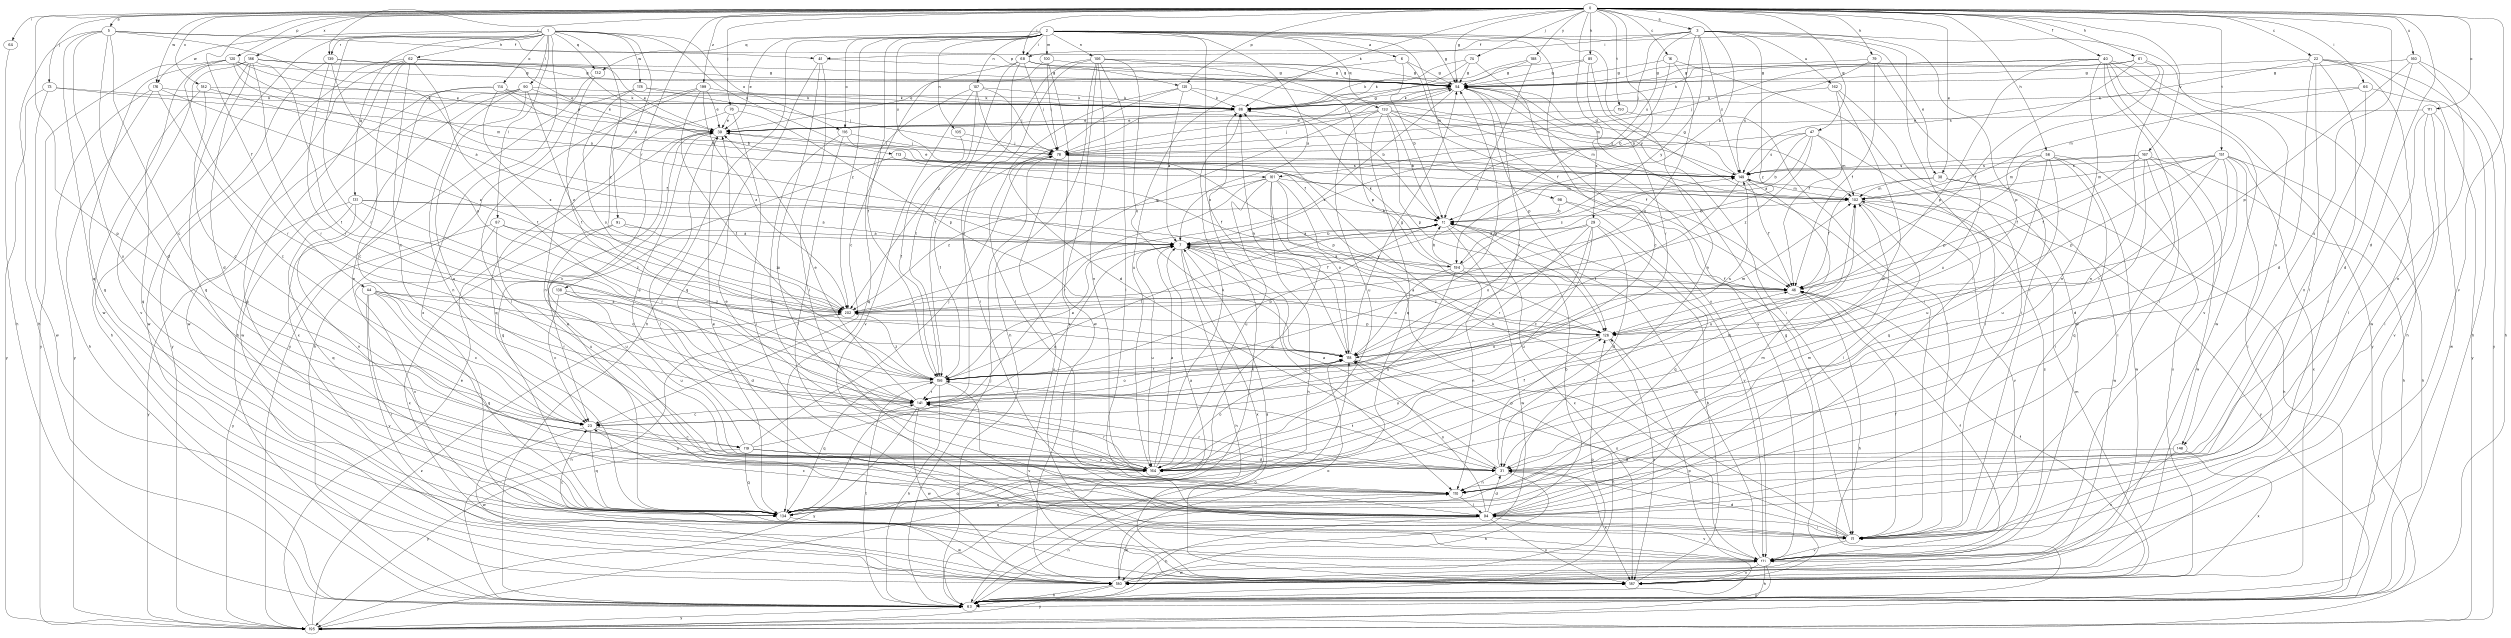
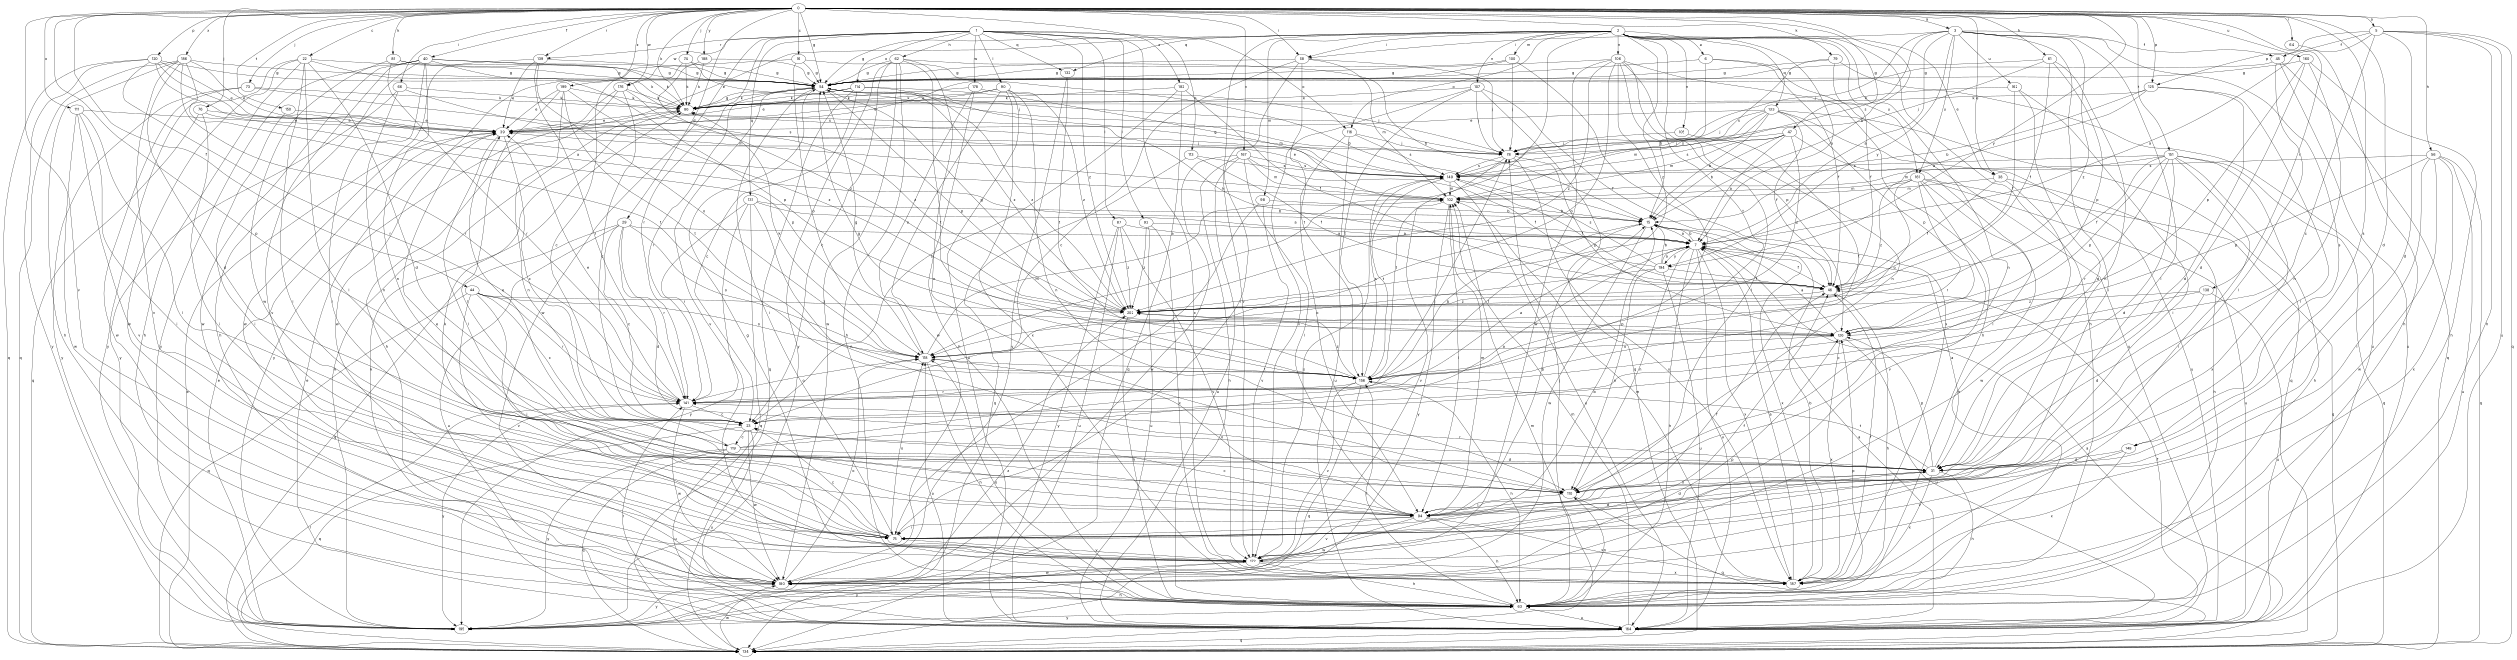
edge "85" -> "75": label "i" -> "w"
edge "63" -> "164": added, label "u"
